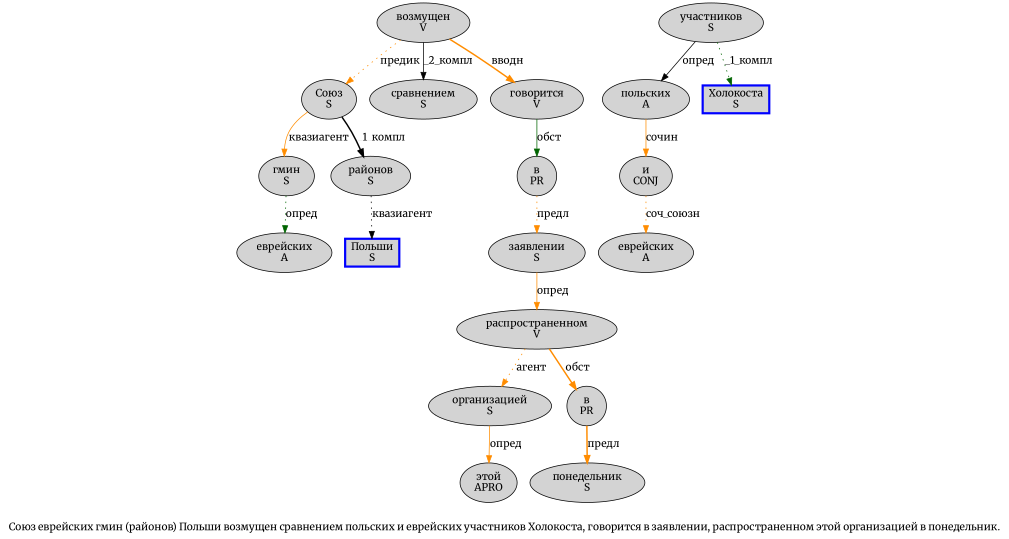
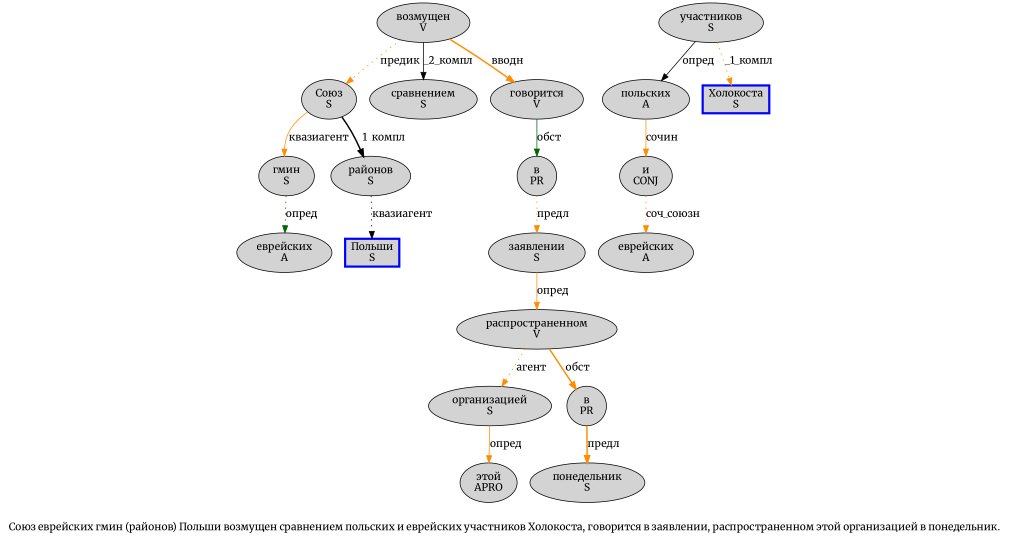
edge "участников S" -> "Холокоста S": color darkgreen -> darkorange
